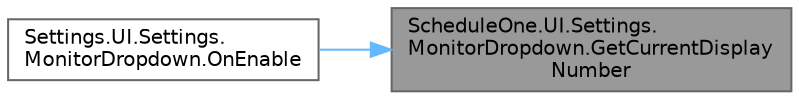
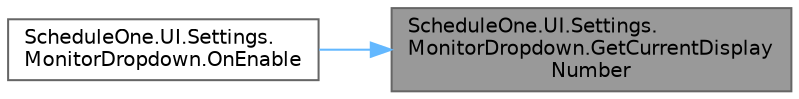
node "Settings.UI.Settings. MonitorDropdown.OnEnable": label "Settings.UI.Settings. MonitorDropdown.OnEnable" -> "ScheduleOne.UI.Settings. MonitorDropdown.OnEnable"
